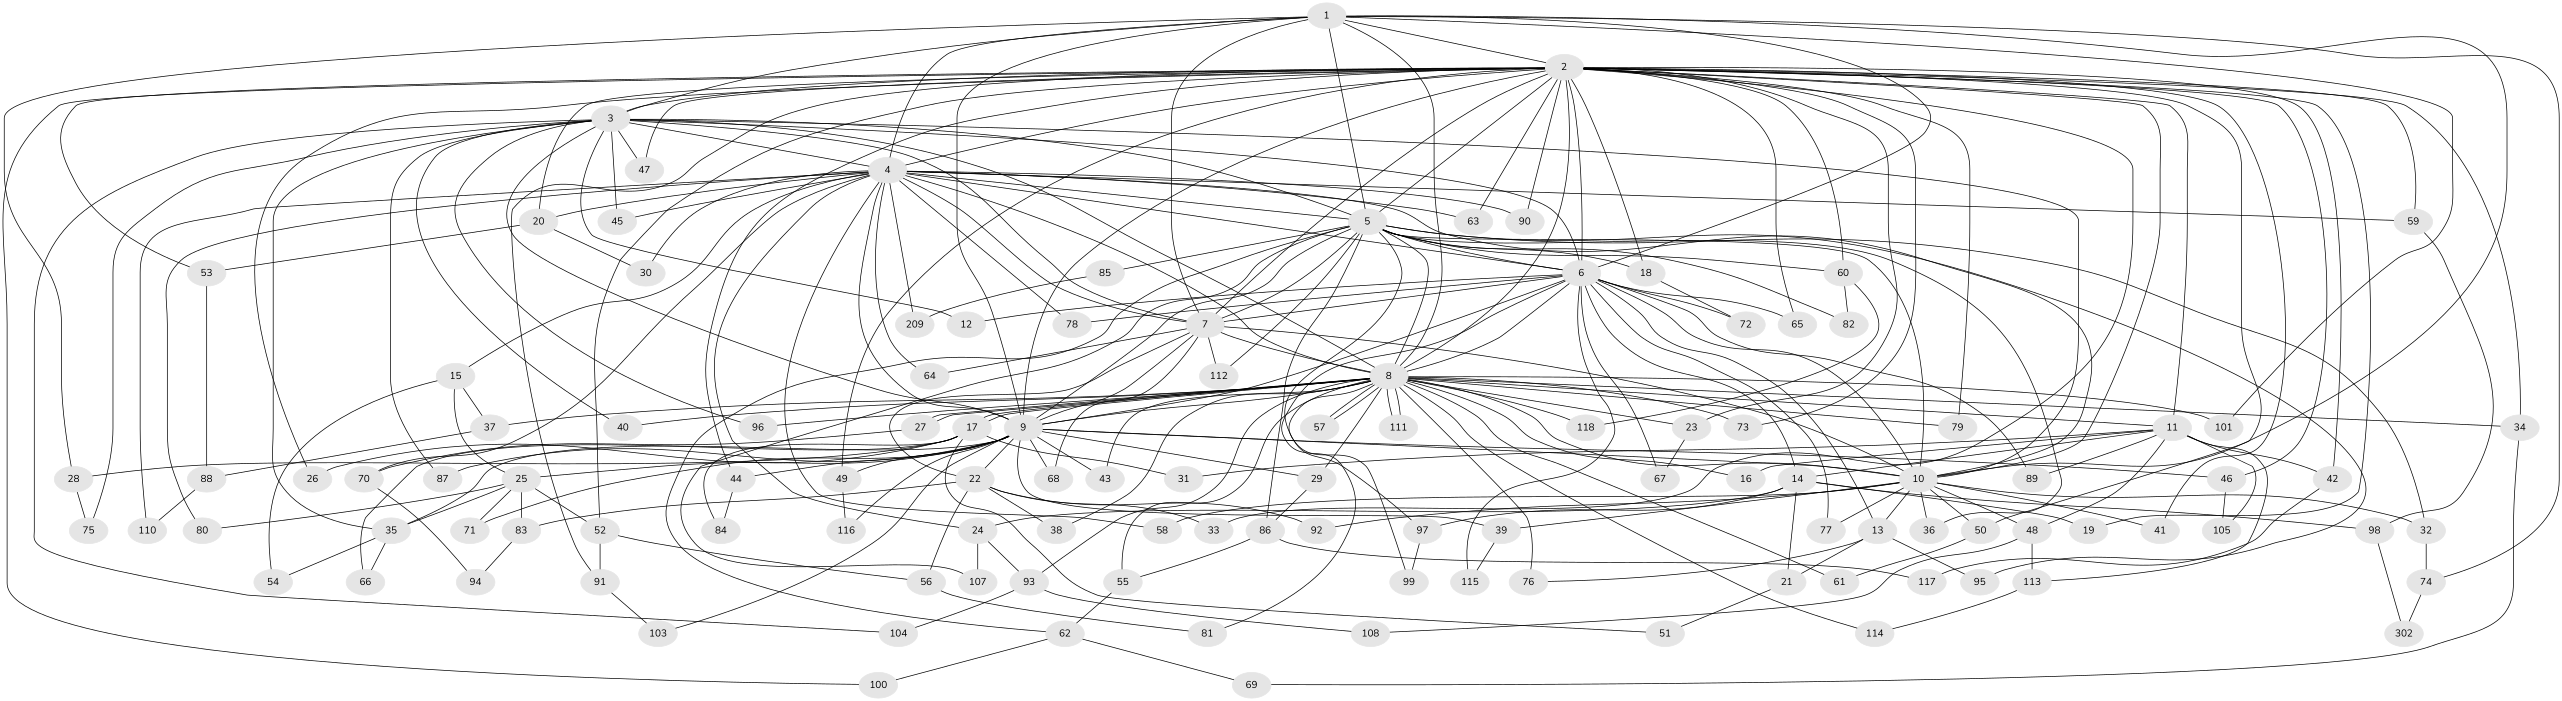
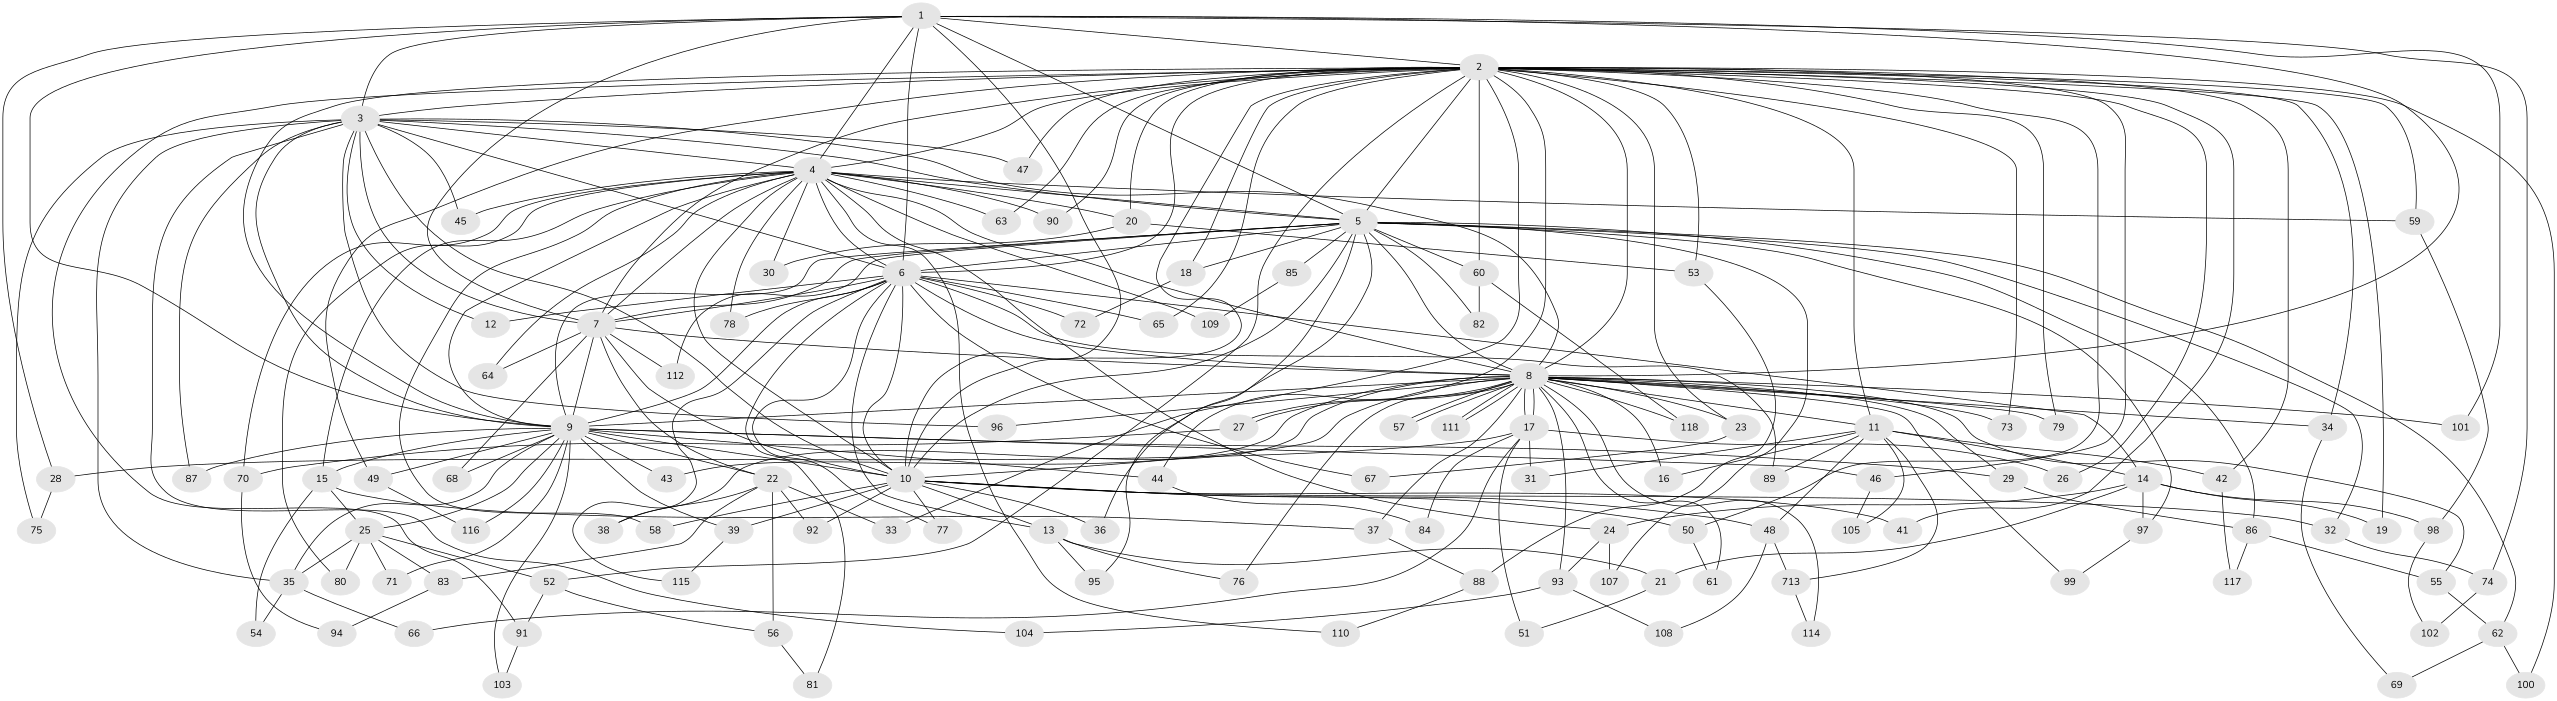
node "209": label "209" -> "109"
node "40": removed
edge "9" -- "15": added
node "113": label "113" -> "713"
node "302": label "302" -> "102"
